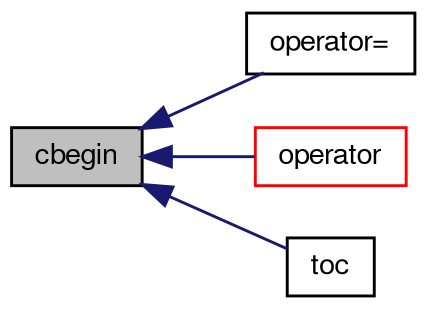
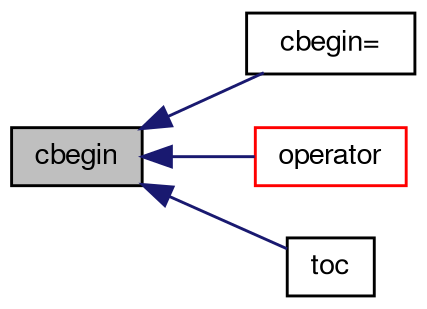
node "operator=": label "operator=" -> "cbegin="
